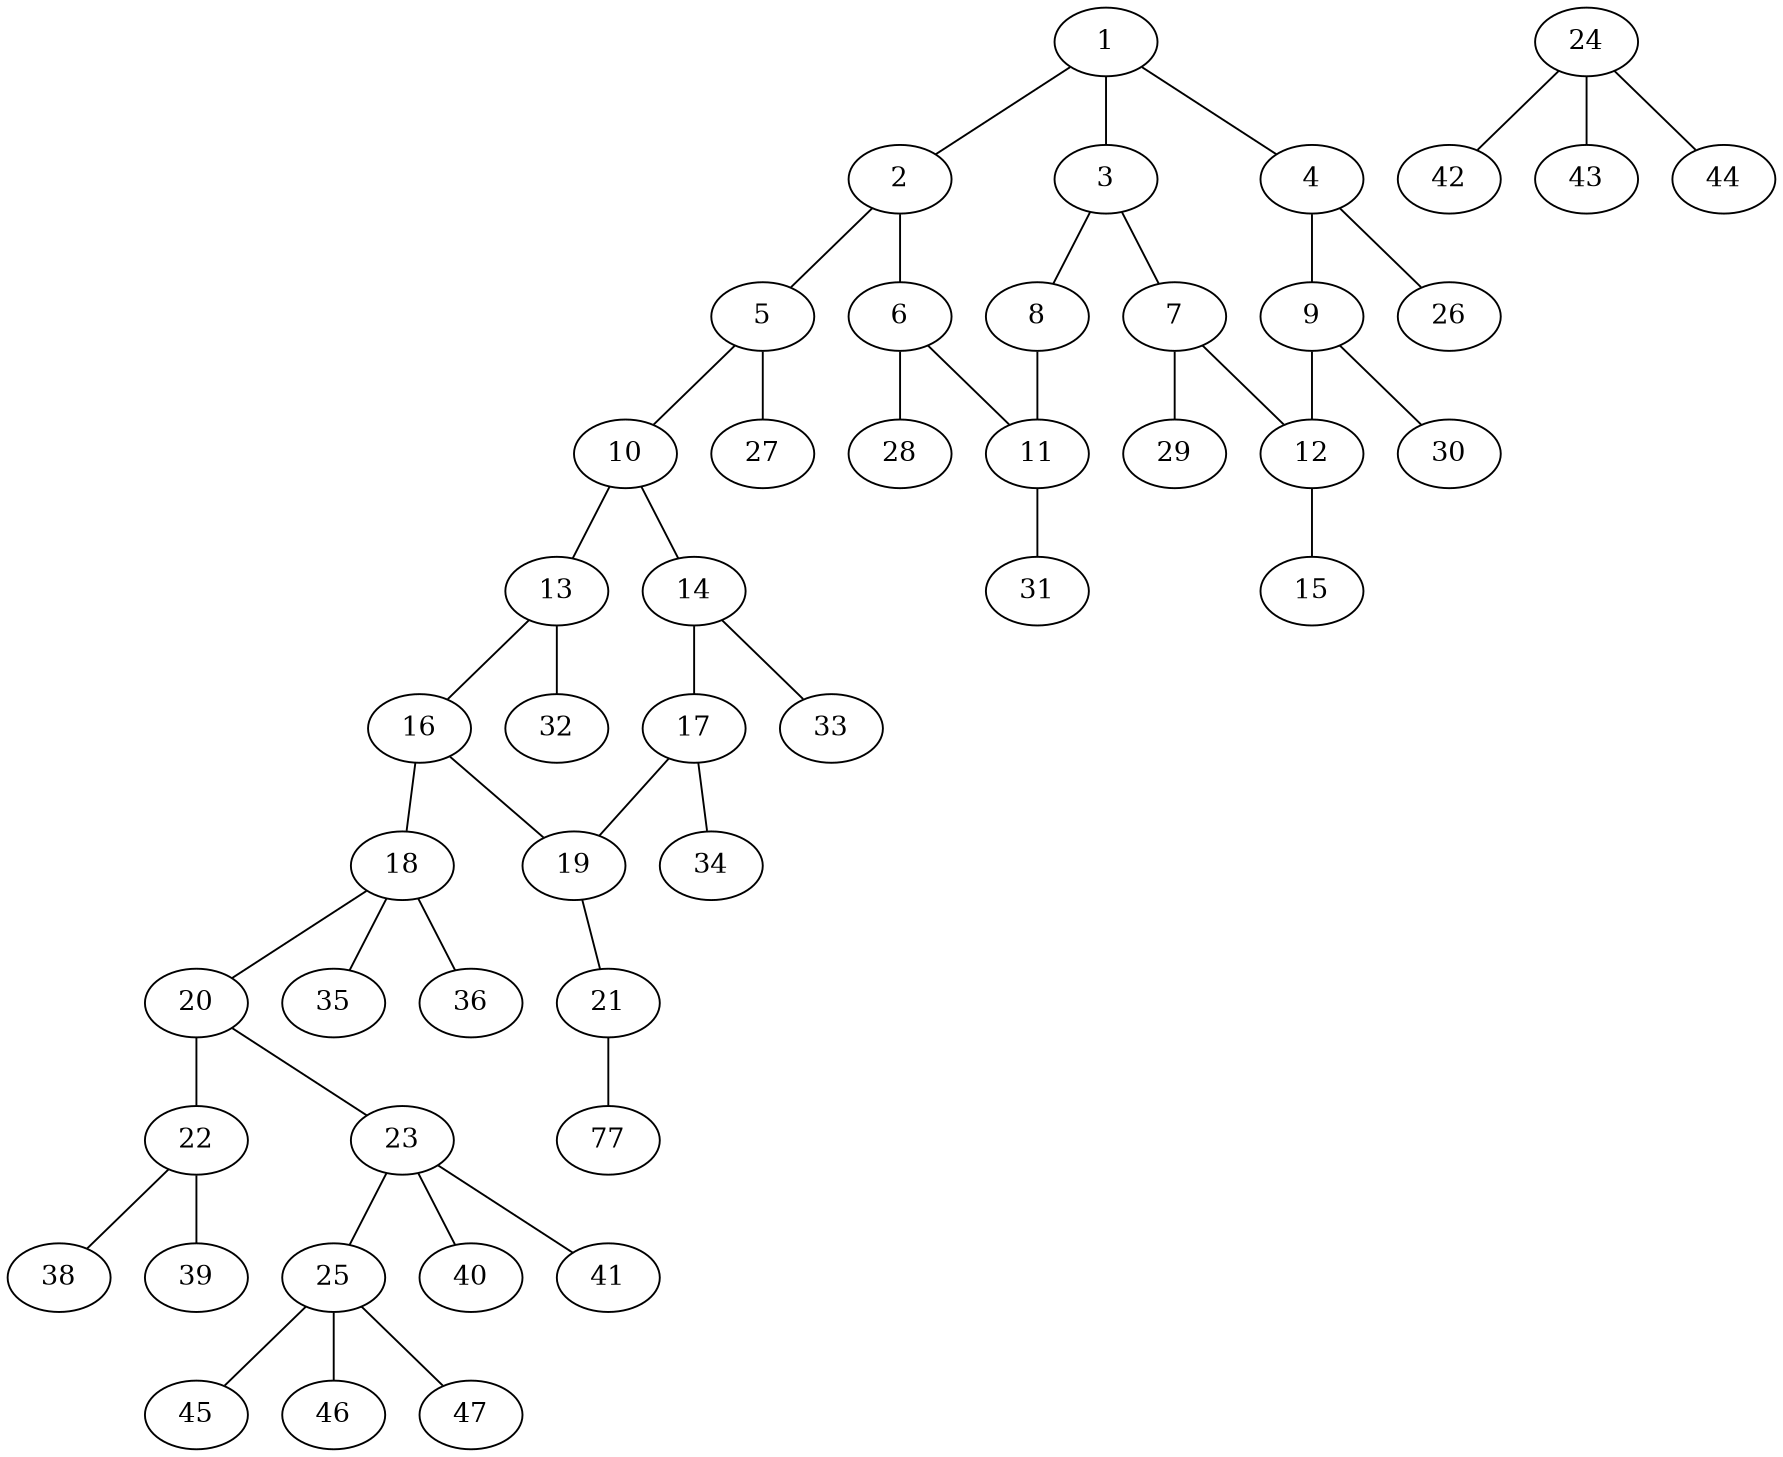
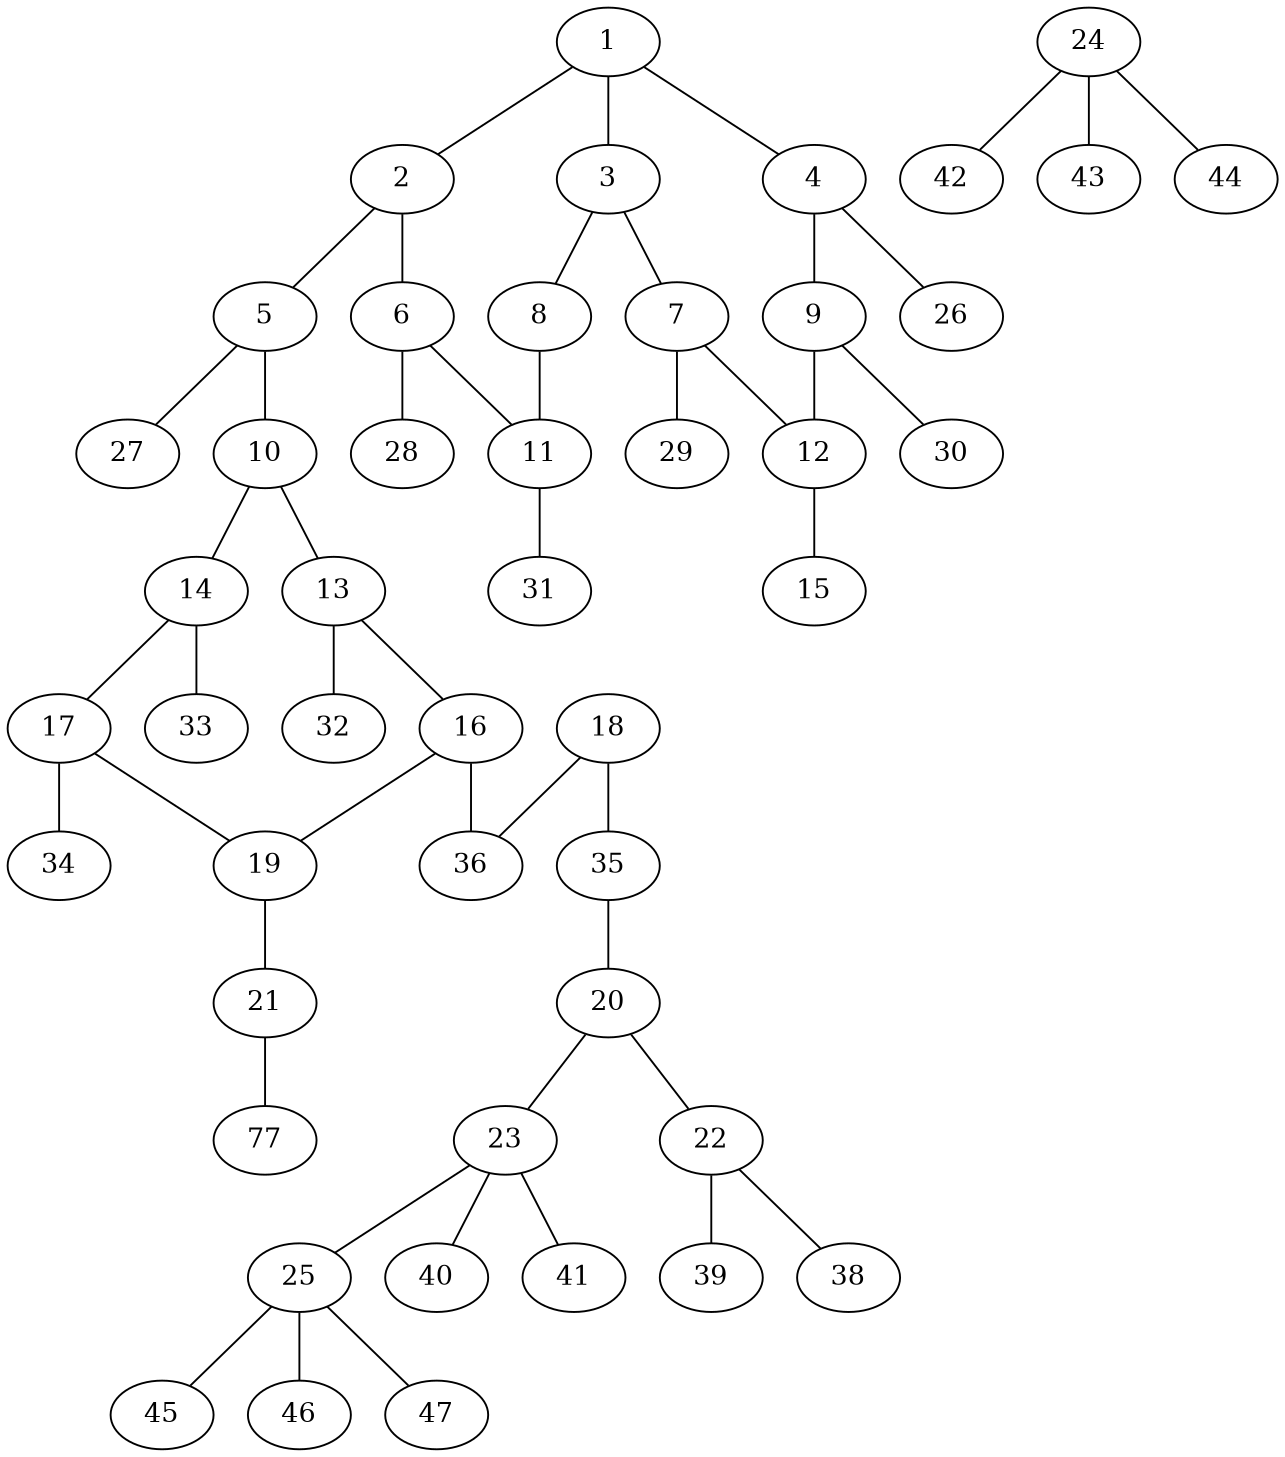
edge "16" -- "18": now "16" -- "36"
edge "18" -- "20": now "35" -- "20"
